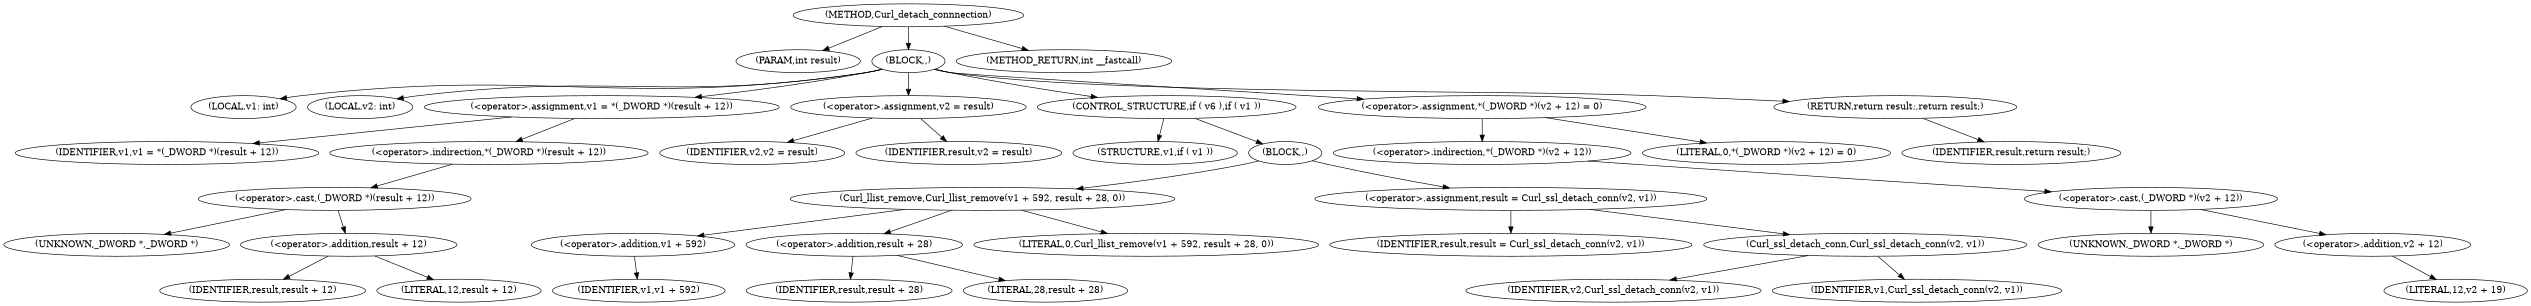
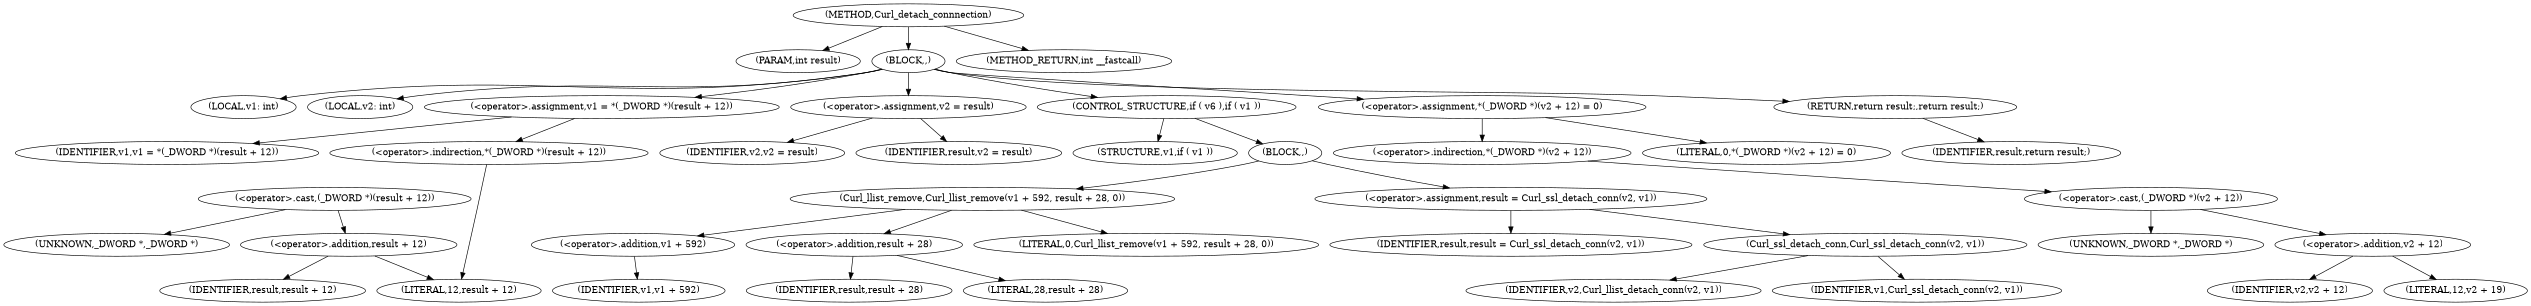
edge "(<operator>.indirection,*(_DWORD *)(result + 12))" -> "(<operator>.cast,(_DWORD *)(result + 12))": now "(<operator>.indirection,*(_DWORD *)(result + 12))" -> "(LITERAL,12,result + 12)"
node "(IDENTIFIER,v2,Curl_ssl_detach_conn(v2, v1))": label "(IDENTIFIER,v2,Curl_ssl_detach_conn(v2, v1))" -> "(IDENTIFIER,v2,Curl_llist_detach_conn(v2, v1))"
node "(IDENTIFIER,v2,v2 + 12)": added
